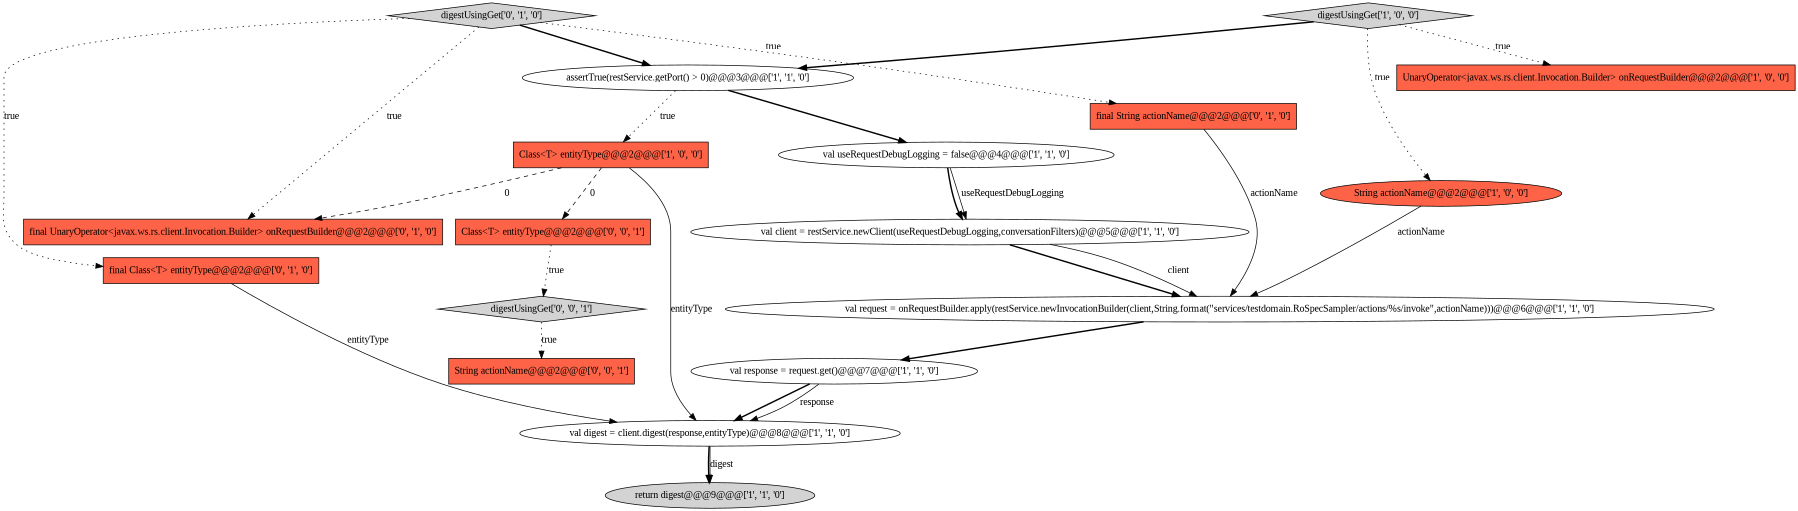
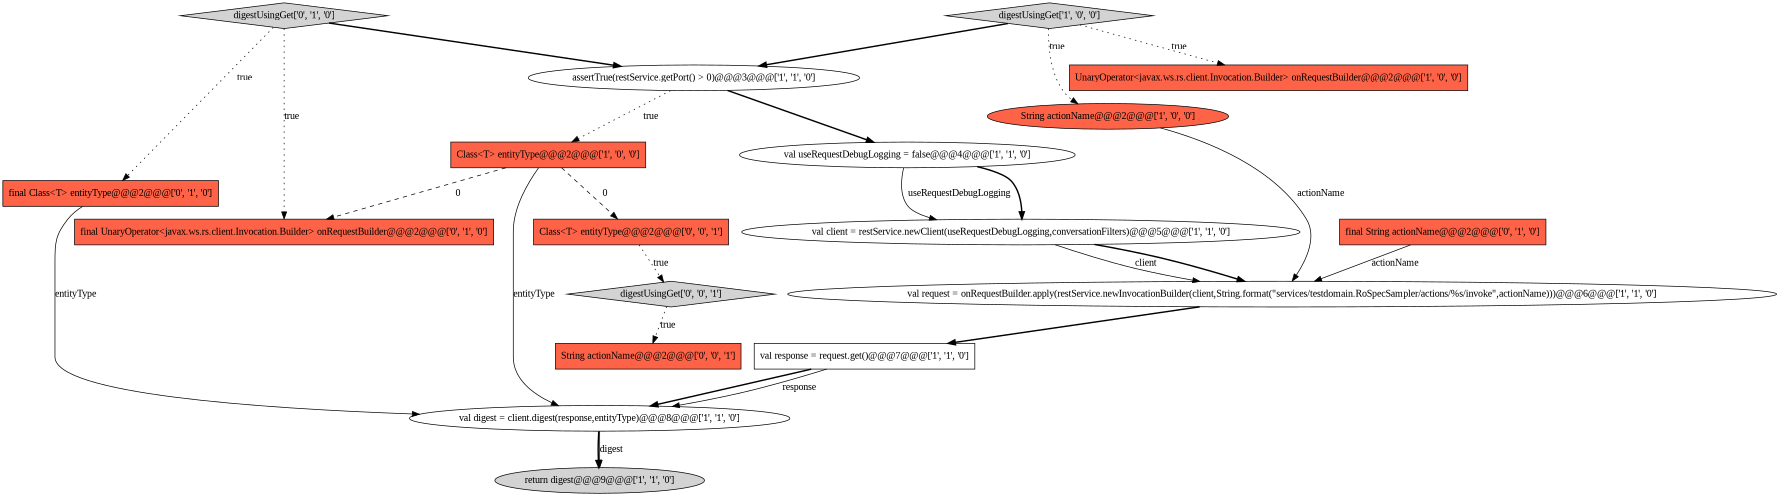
edge "digestUsingGet['0', '1', '0']" -> "final String actionName@@@2@@@['0', '1', '0']": removed, label "true"
node "val response = request.get()@@@7@@@['1', '1', '0']": shape ellipse -> box
